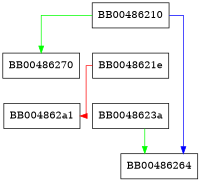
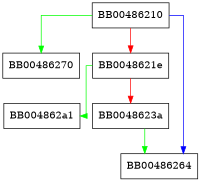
edge "BB00486210" -> "BB0048621e": added
edge "BB0048621e" -> "BB0048623a": added
edge "BB0048621e" -> "BB004862a1": color red -> green
